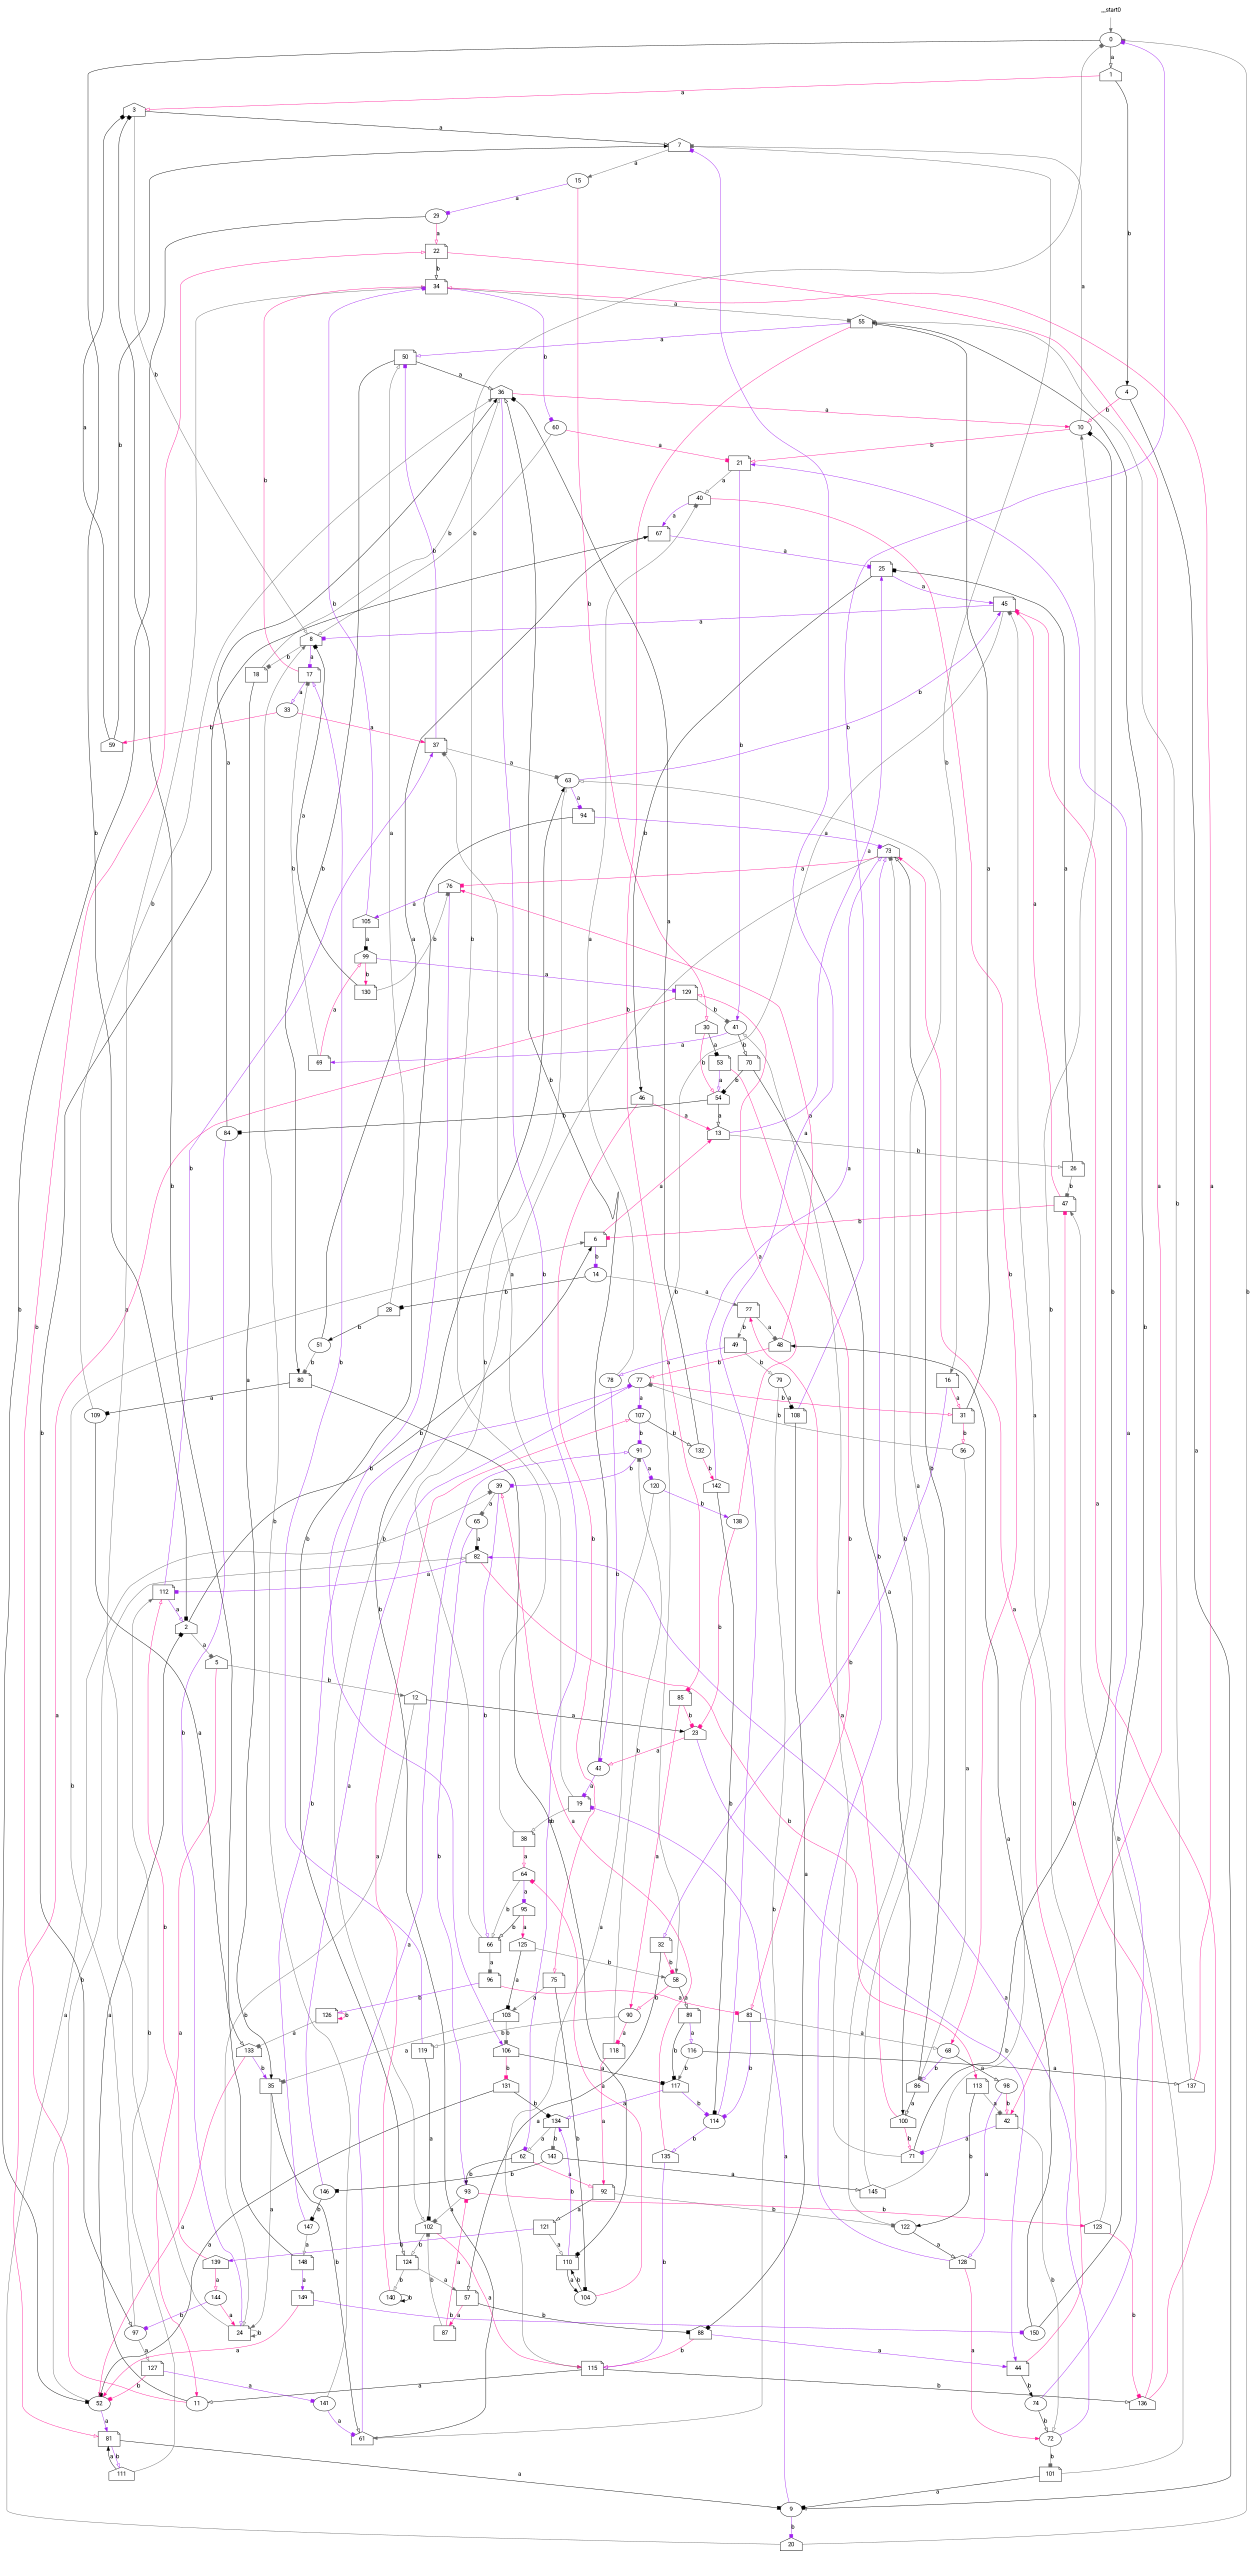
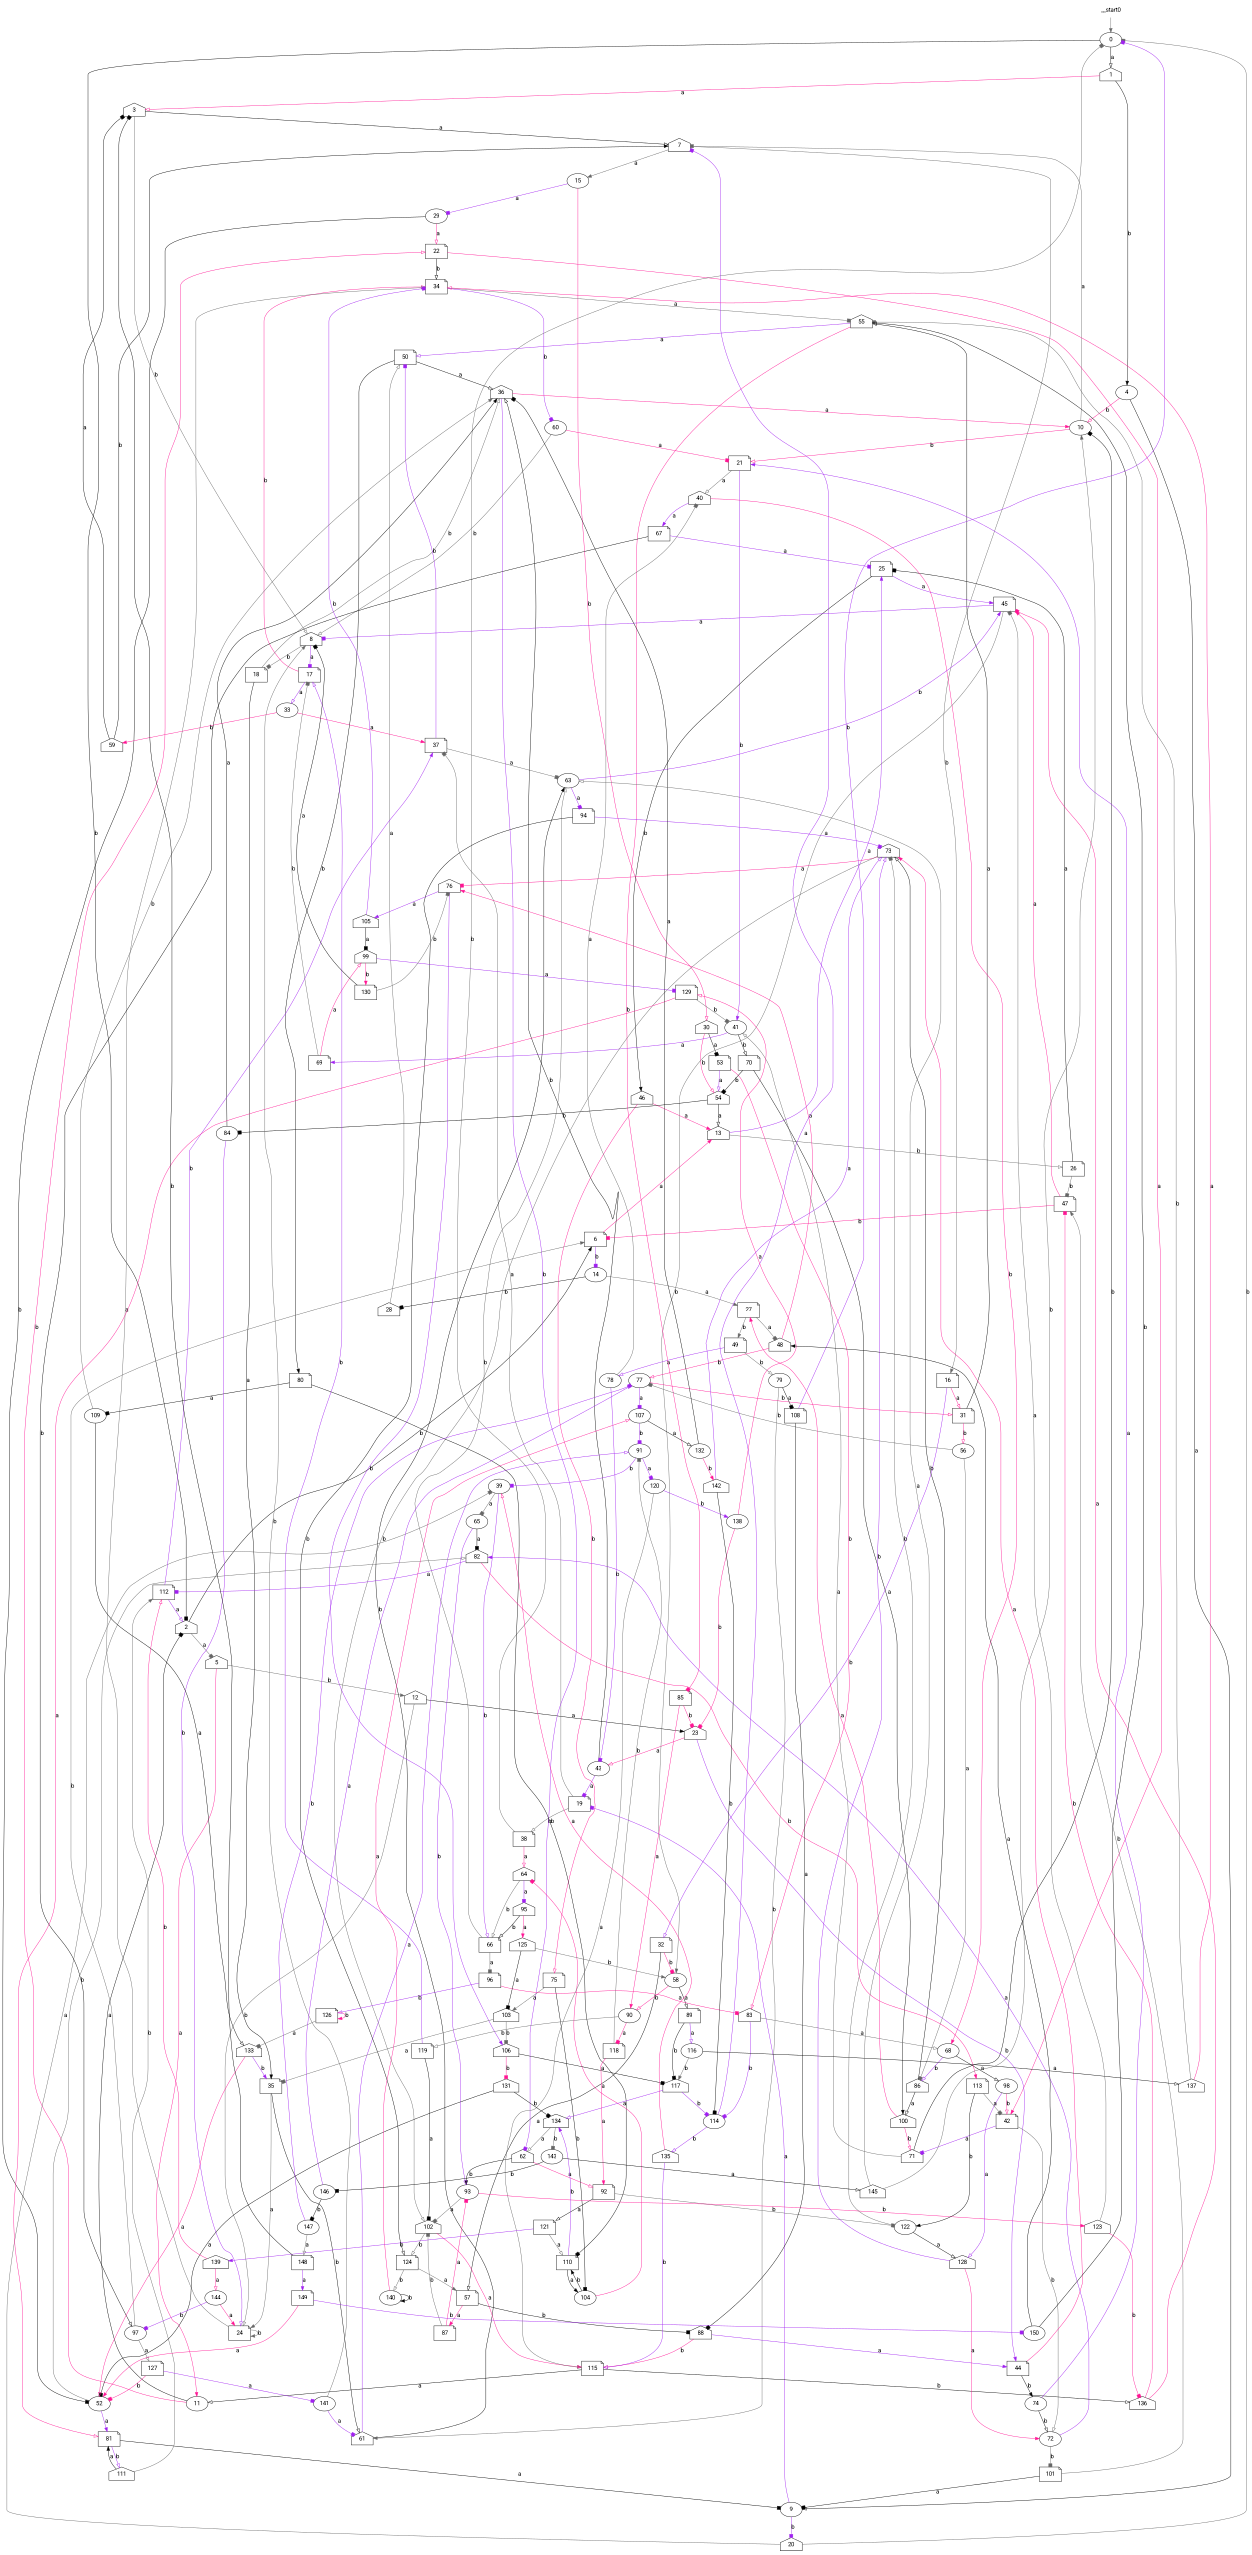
node "51": removed
edge "107" -> "132": label "b" -> "a"
